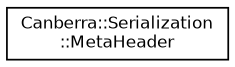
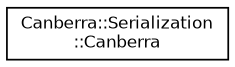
node "Canberra::Serialization ::MetaHeader": label "Canberra::Serialization ::MetaHeader" -> "Canberra::Serialization ::Canberra"
